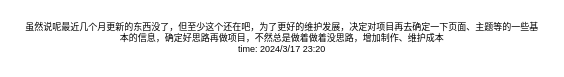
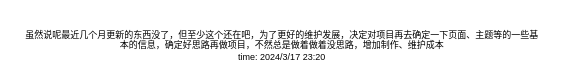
node "虽然说呢最近几个月更新的东西没了，但至少这个还在吧，为了更好的维护发展，决定对项目再去确定一下页面、主题等的一些基 本的信息，确定好思路再做项目，不然总是做着做着没思路，增加制作、维护成本 time: 2024/3/17 23:20": moved (282, 38) -> (282, 45)
